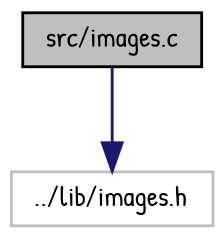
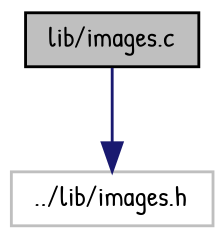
node "src/images.c": label "src/images.c" -> "lib/images.c"
